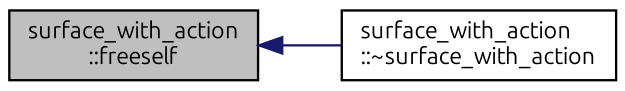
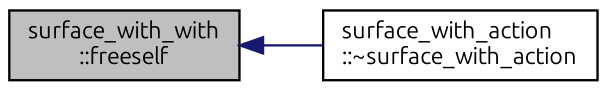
node "surface_with_action ::freeself": label "surface_with_action ::freeself" -> "surface_with_with ::freeself"
